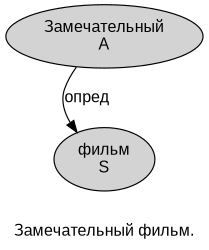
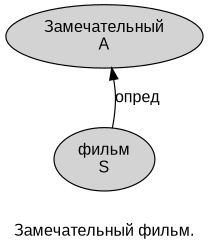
edge "Замечательный A" -> "фильм S": reversed
